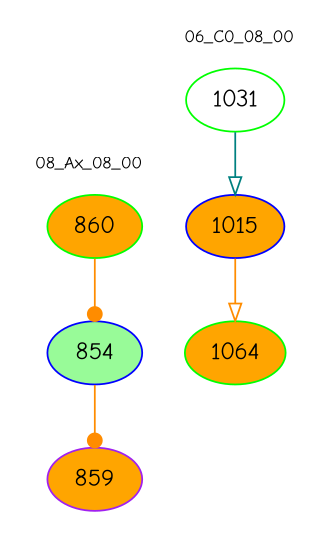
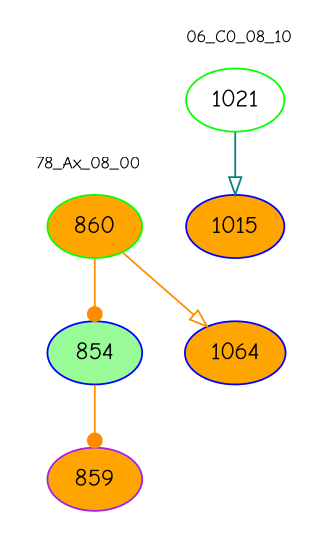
cluster "06_C0_08_00": label "06_C0_08_00" -> "06_C0_08_10"
node "1031": label "1031" -> "1021"
cluster "08_Ax_08_00": label "08_Ax_08_00" -> "78_Ax_08_00"
edge "1015" -> "1064": now "860" -> "1064"
node "1064": color green -> blue
